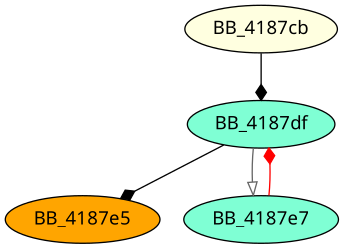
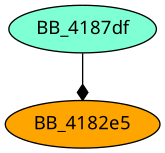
node "BB_4187cb": removed
node "BB_4187e5": label "BB_4187e5" -> "BB_4182e5"
node "BB_4187e7": removed
